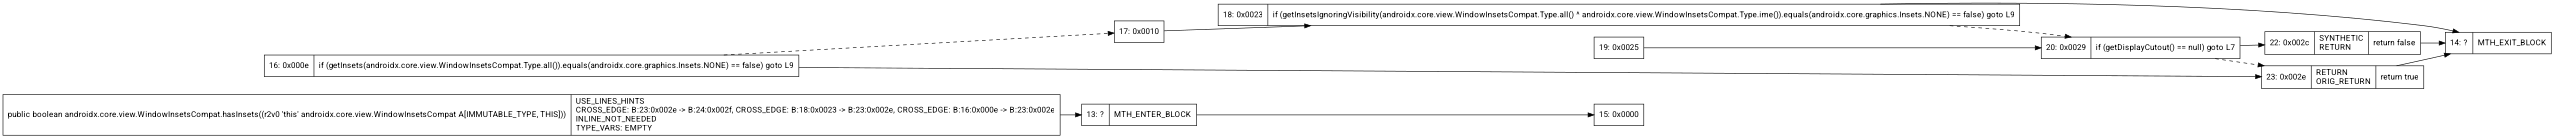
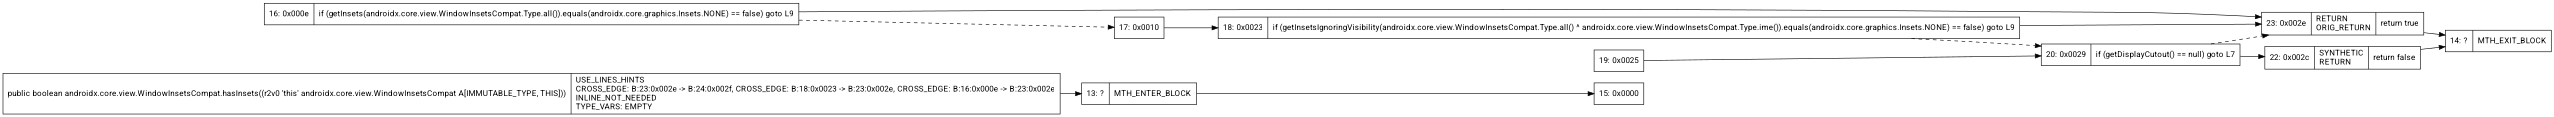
edge "18: 0x0023" -> "14: ?": now "18: 0x0023" -> "23: 0x002e"
